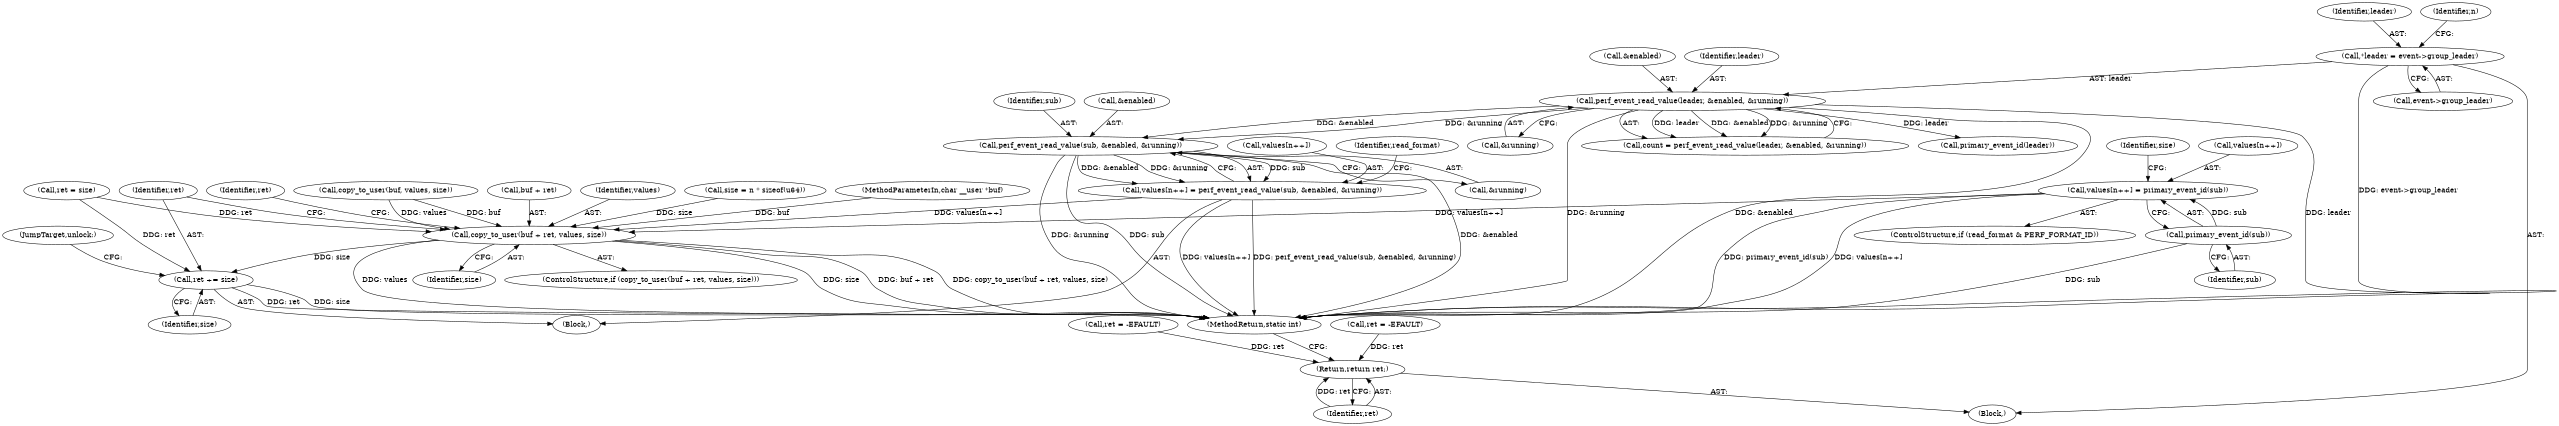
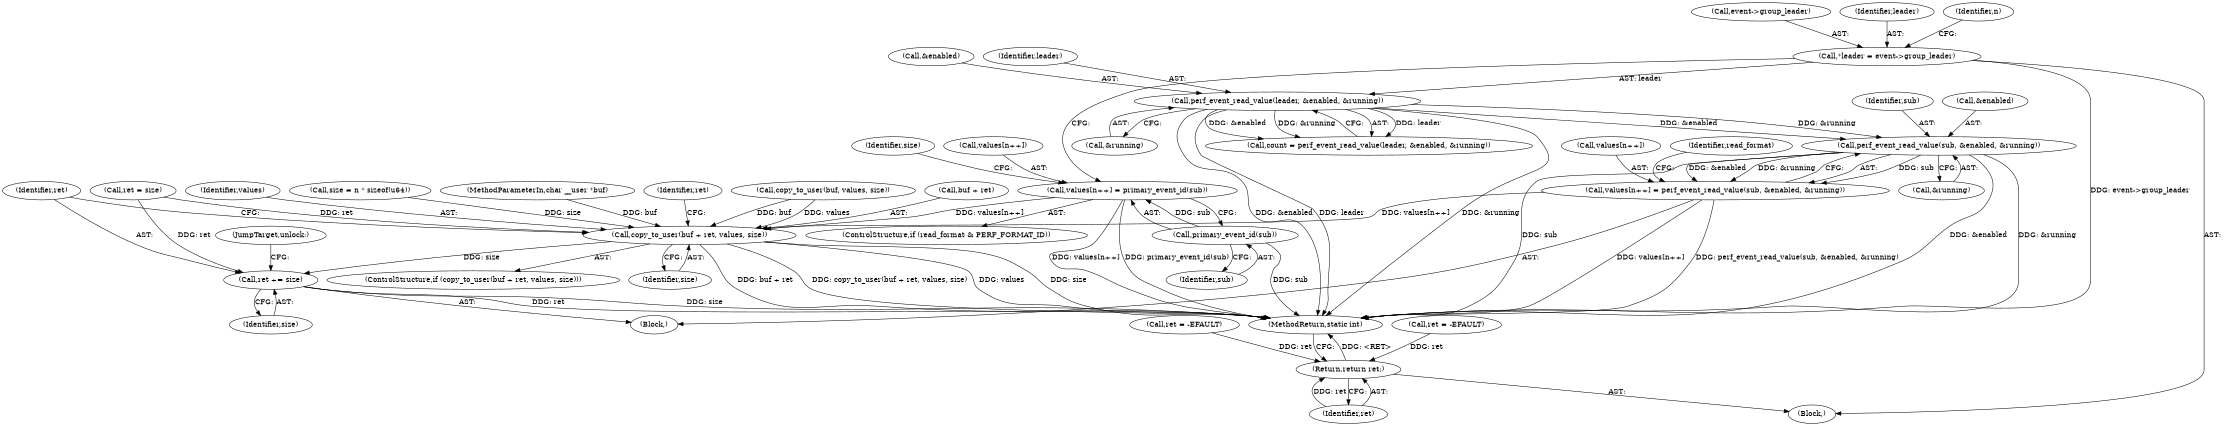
edge "(Call,*leader = event->group_leader)" -> "(Call,event->group_leader)": now "(Call,*leader = event->group_leader)" -> "(Call,values[n++] = primary_event_id(sub))"
node "(Call,primary_event_id(leader))": removed
edge "(Return,return ret;)" -> "(MethodReturn,static int)": added, label "DDG: <RET>"
